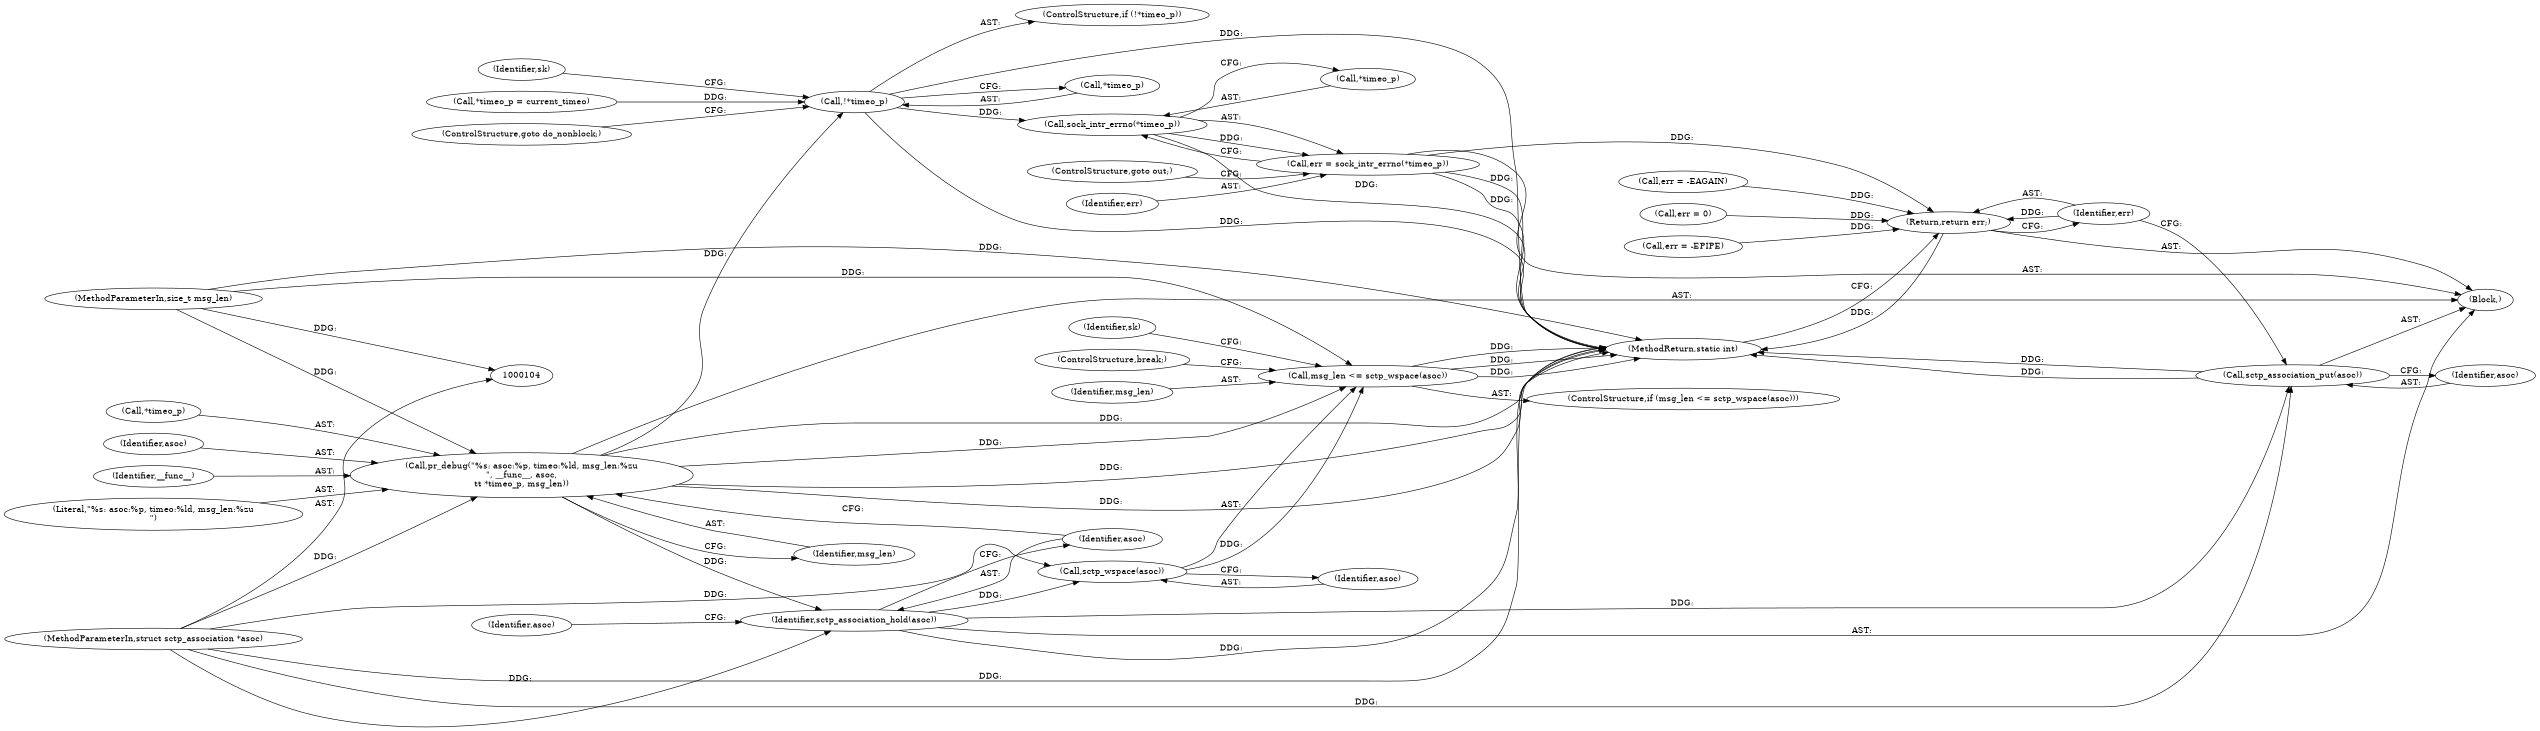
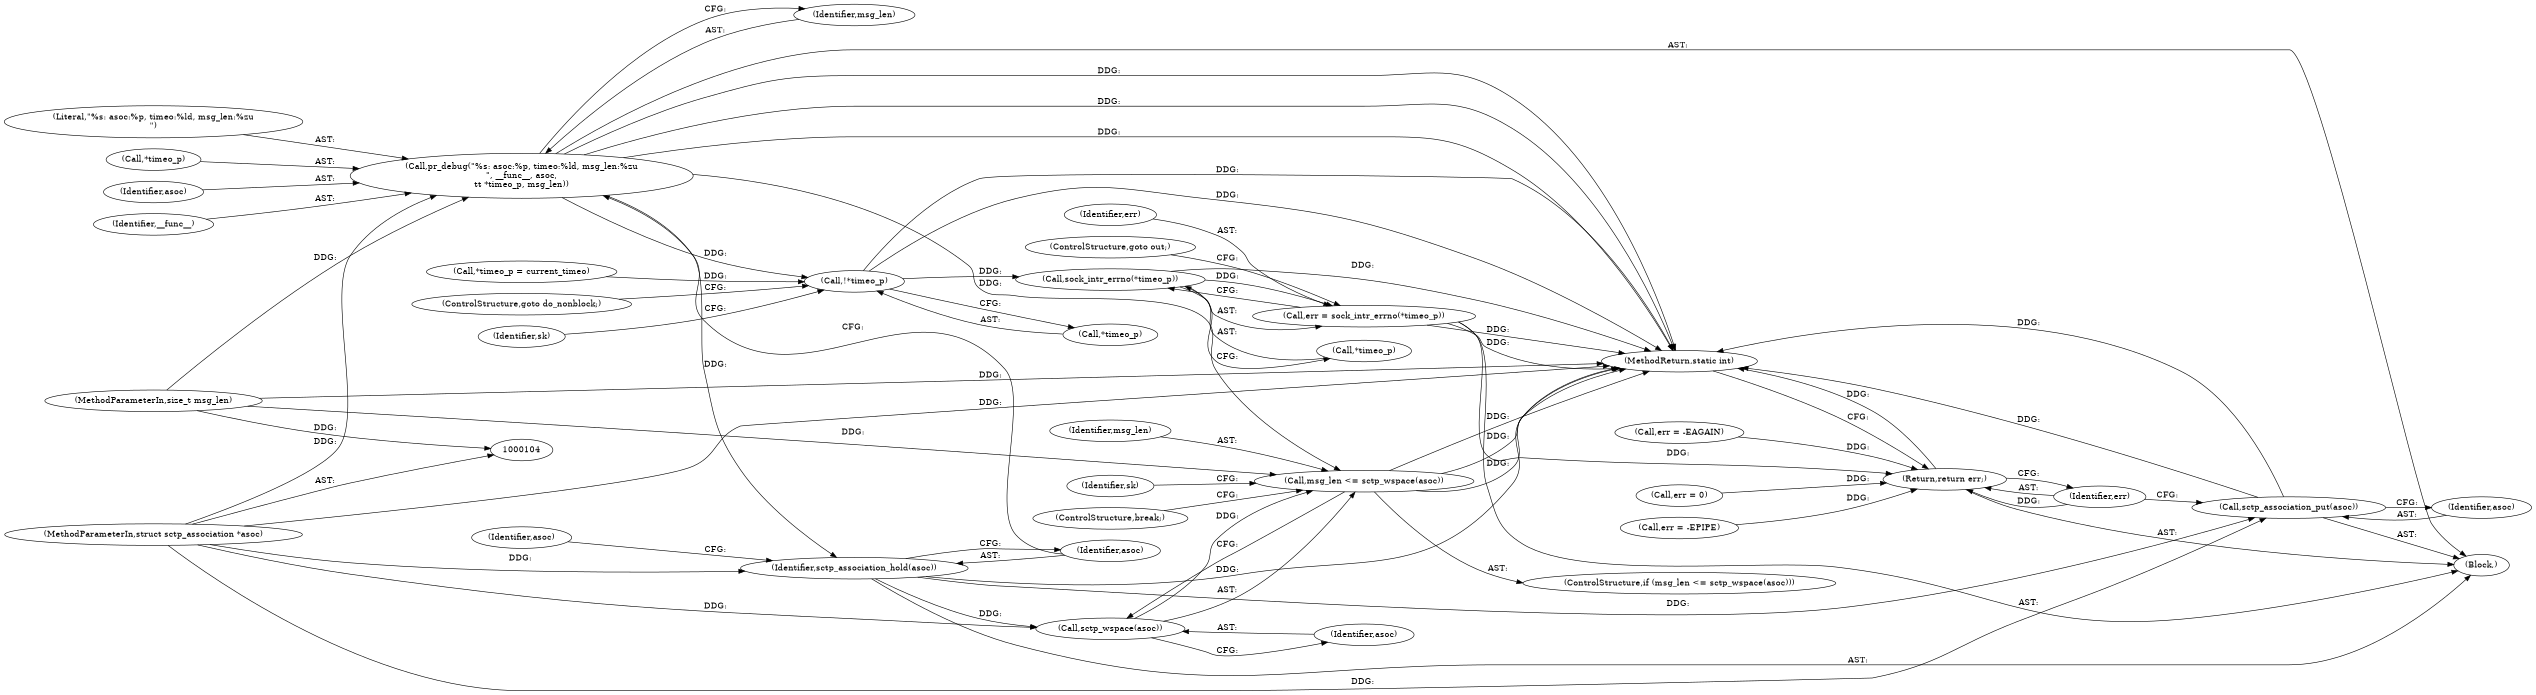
node "(ControlStructure,if (!*timeo_p))": removed
edge "(Call,msg_len <= sctp_wspace(asoc))" -> "(Call,sctp_wspace(asoc))": added, label "CFG:"
